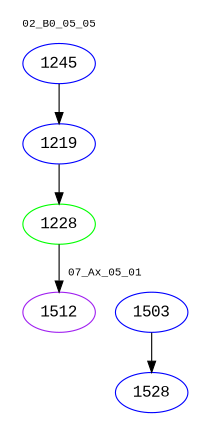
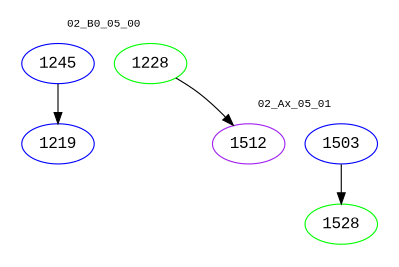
cluster "02_B0_05_05": label "02_B0_05_05" -> "02_B0_05_00"
edge "1219" -> "1228": removed
cluster "07_Ax_05_01": label "07_Ax_05_01" -> "02_Ax_05_01"
node "1528": color blue -> green
